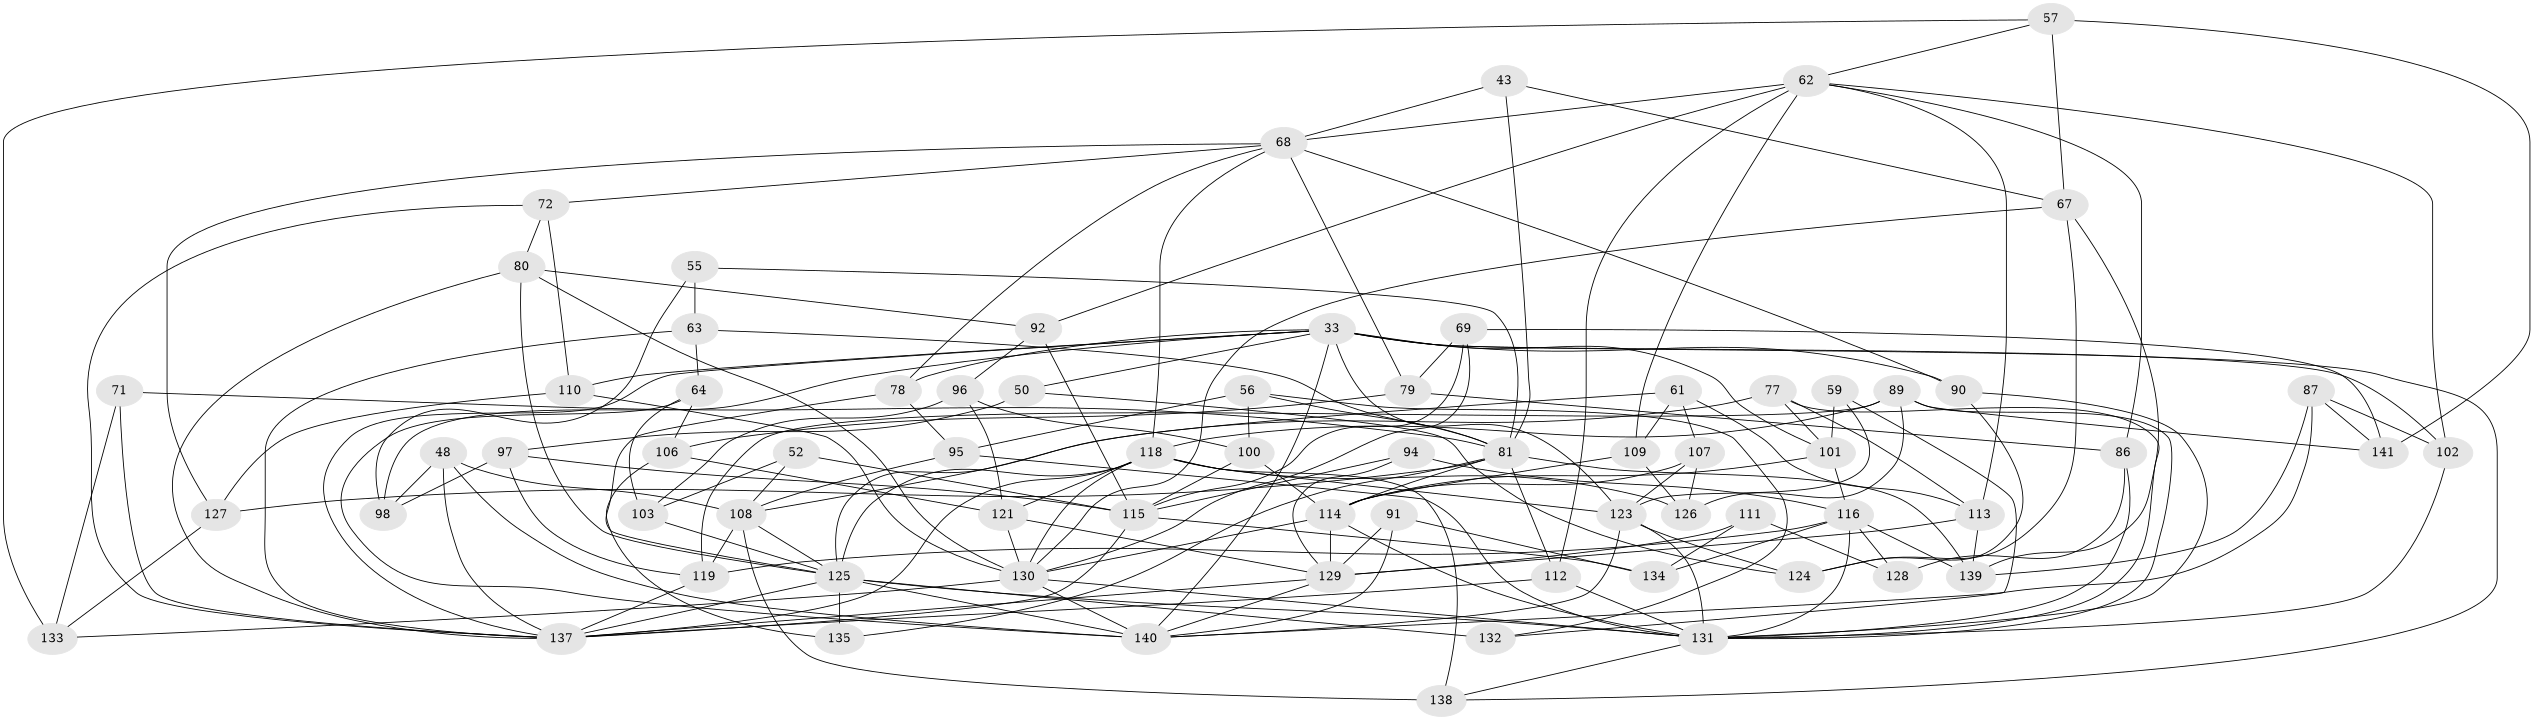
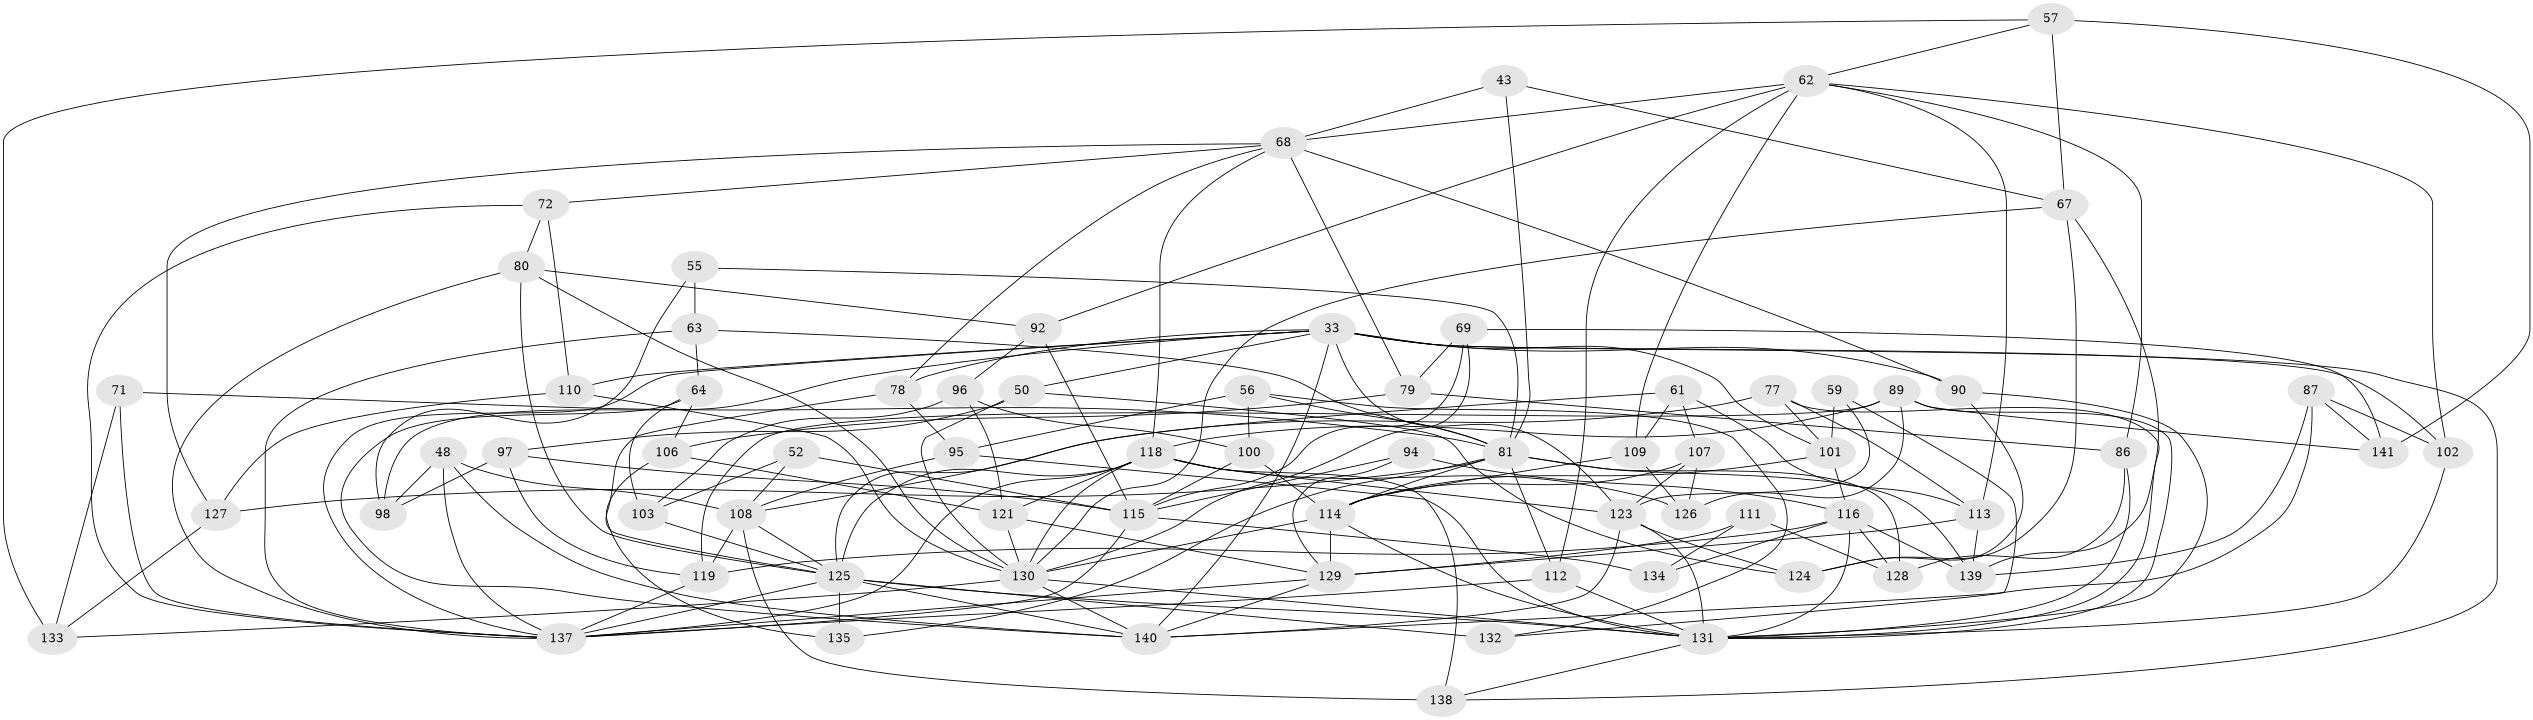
edge "50" -- "130": added
edge "81" -- "128": added
node "91": removed
